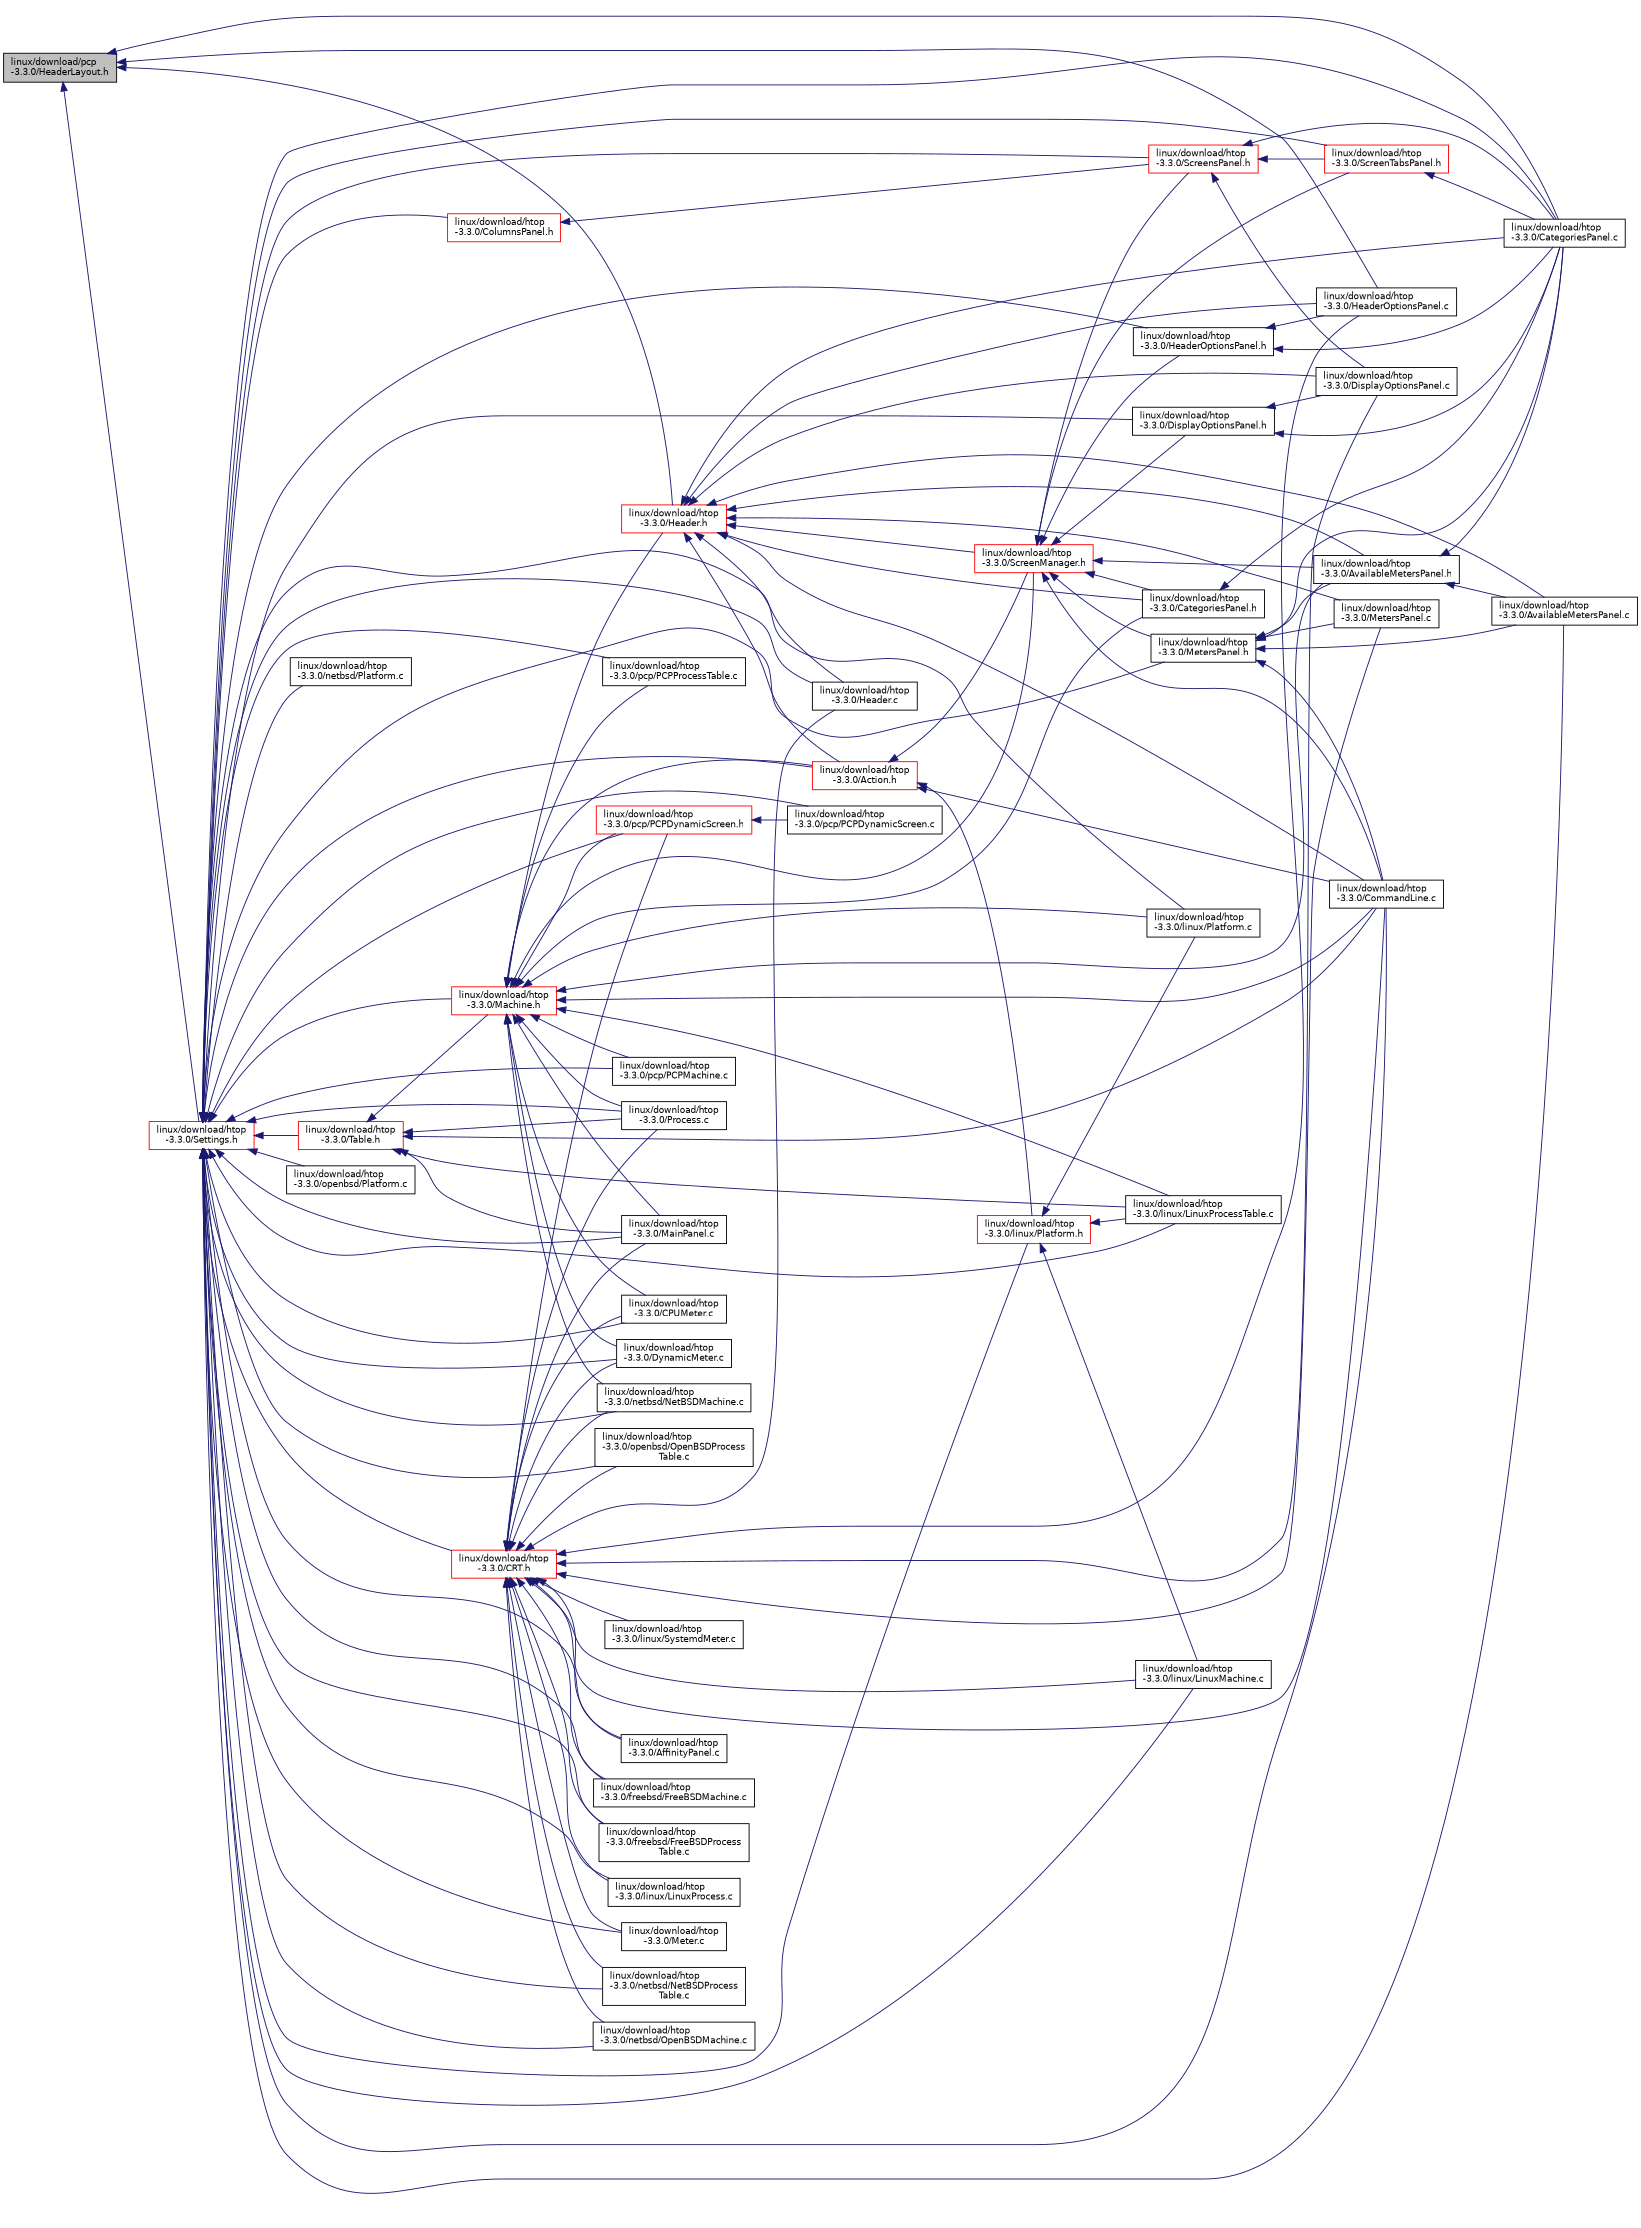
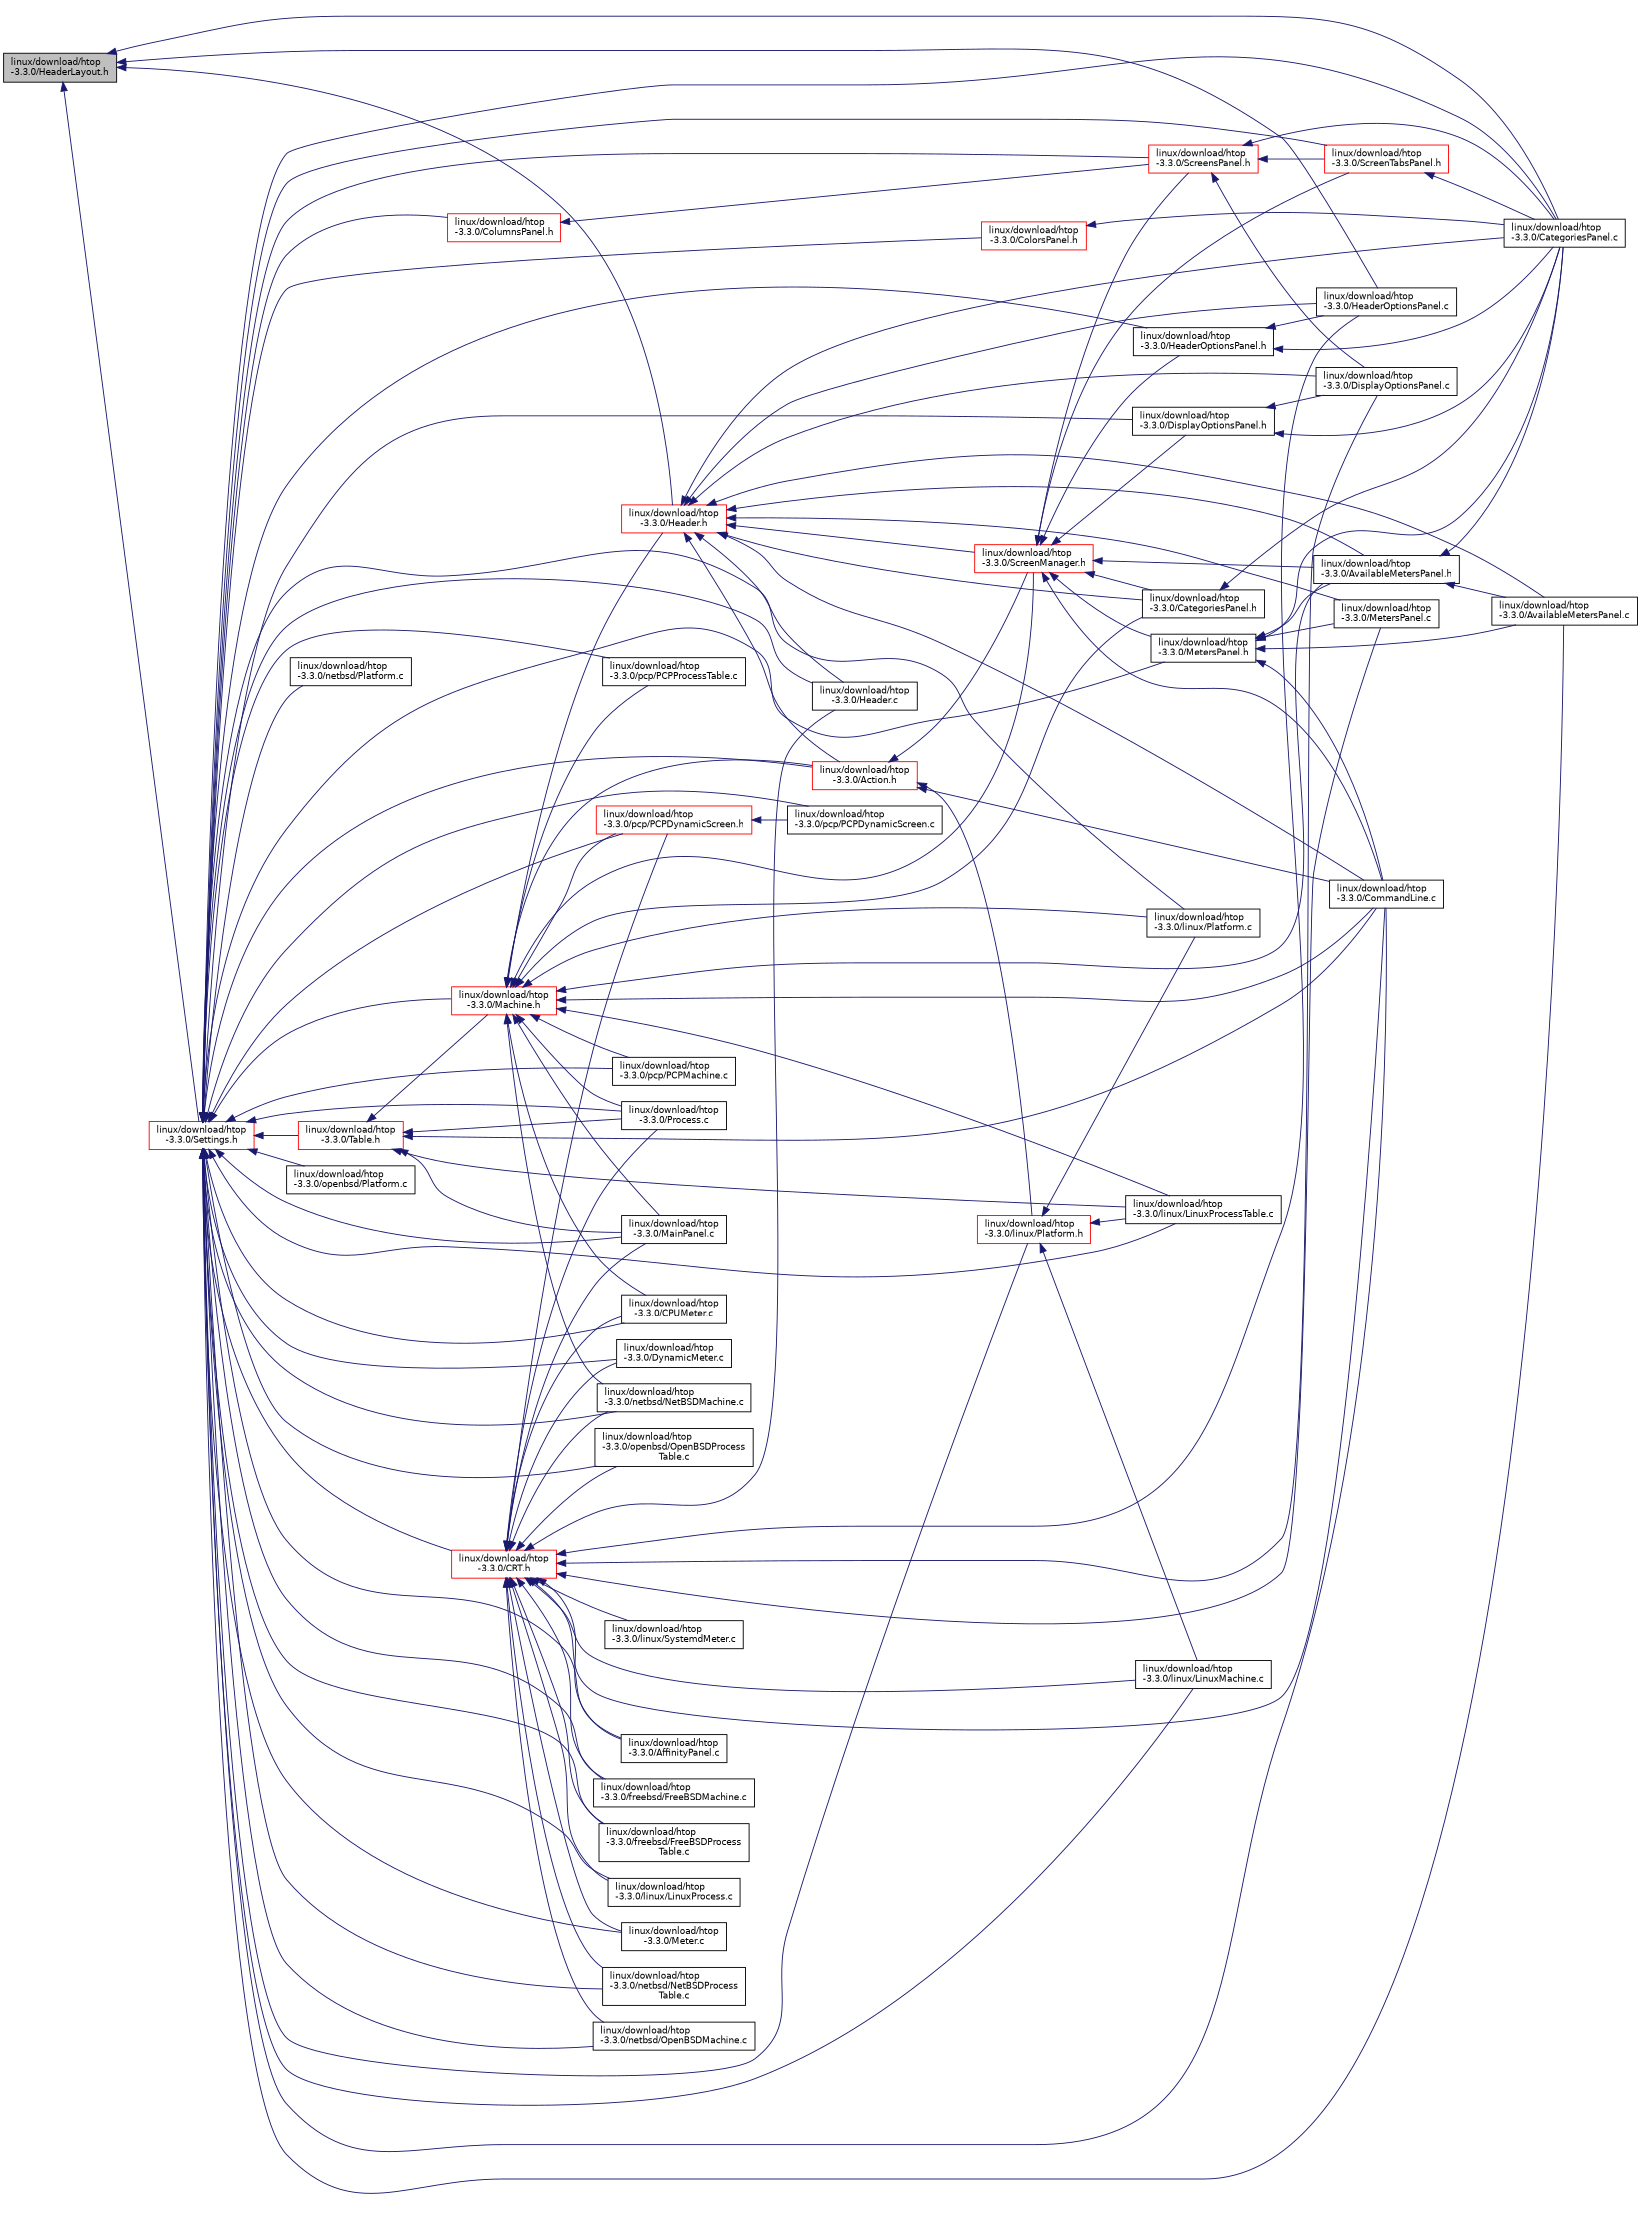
node "linux/download/pcp -3.3.0/HeaderLayout.h": label "linux/download/pcp -3.3.0/HeaderLayout.h" -> "linux/download/htop -3.3.0/HeaderLayout.h"
node "linux/download/htop -3.3.0/ColorsPanel.h": added
edge "linux/download/htop -3.3.0/DynamicMeter.c" -> "linux/download/htop -3.3.0/Machine.h": removed
